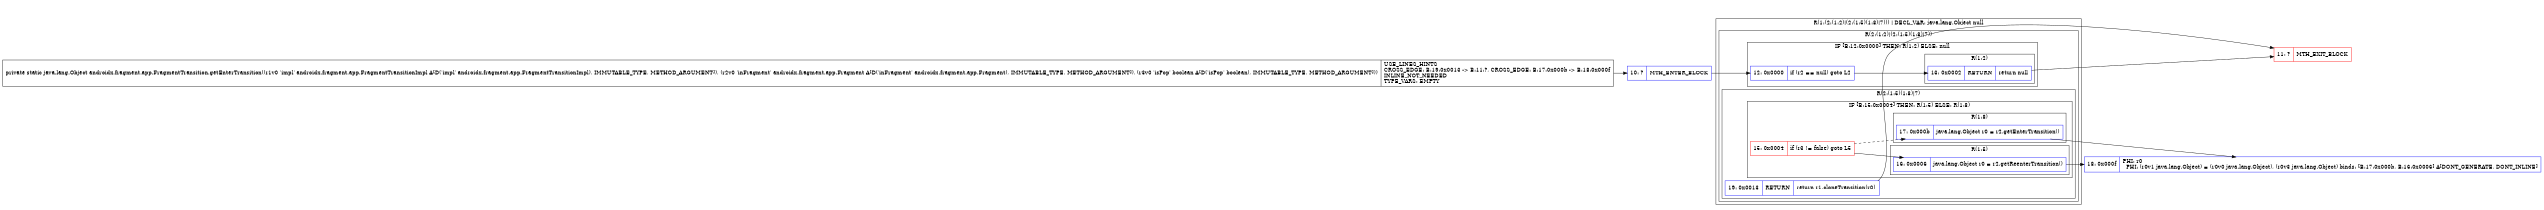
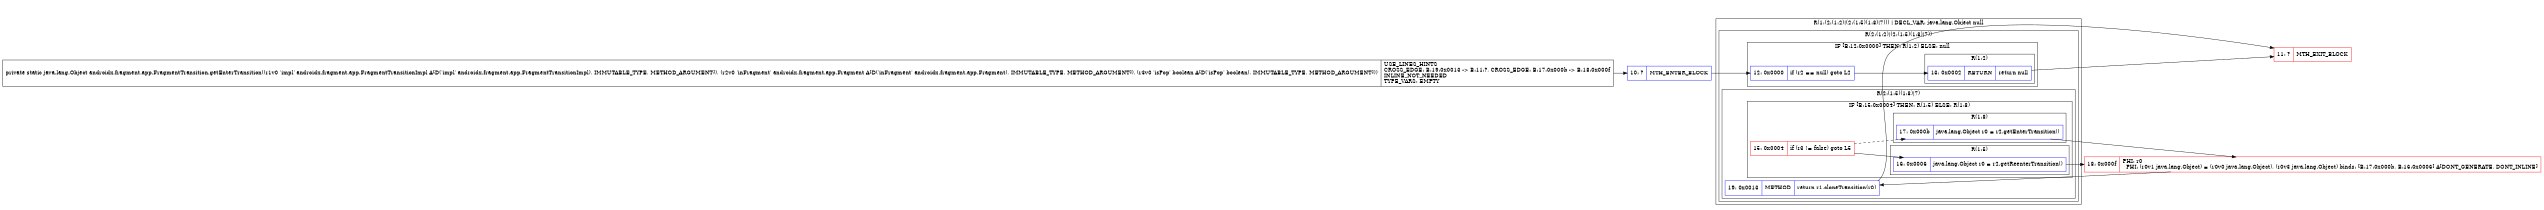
node "18: 0x000f": color blue -> red
edge "18: 0x000f" -> "19: 0x0013": added
node "19: 0x0013": text "RETURN" -> "METHOD"
